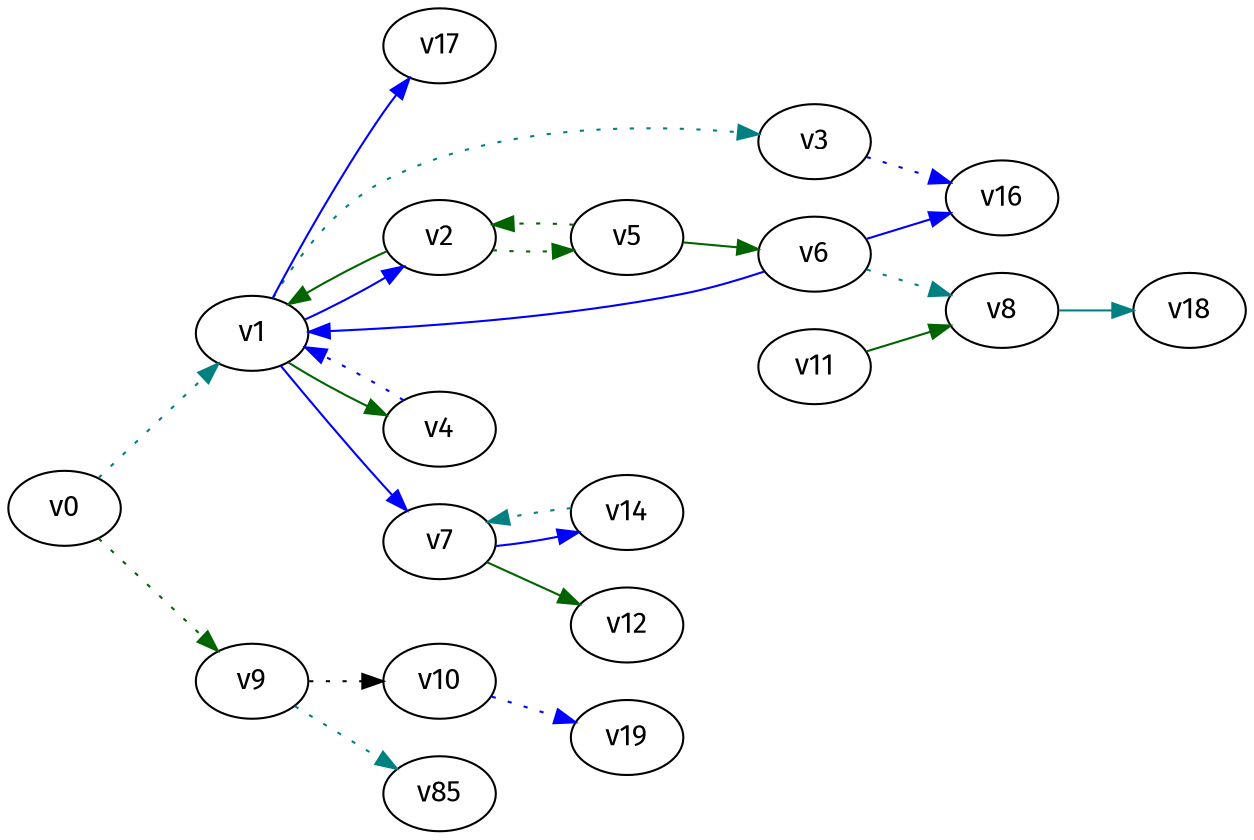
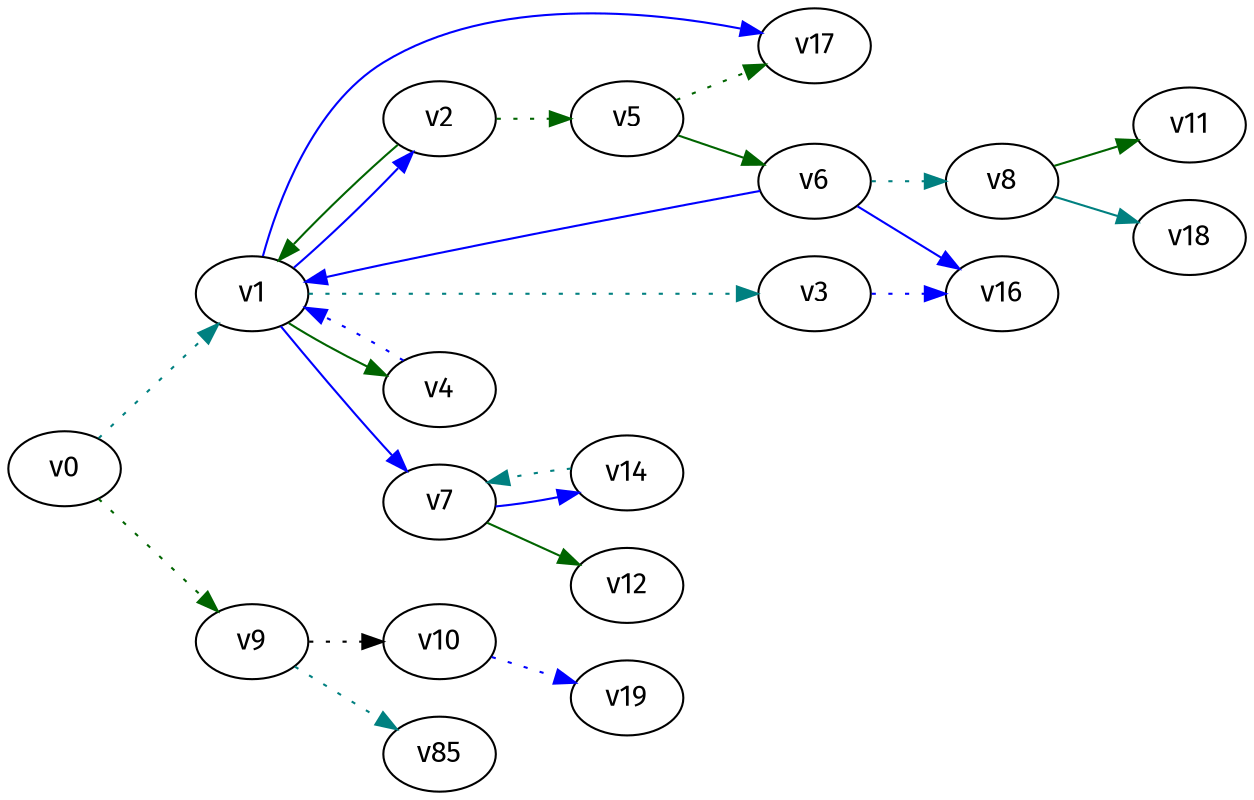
edge "v5" -> "v2": now "v5" -> "v17"
edge "v11" -> "v8": reversed
